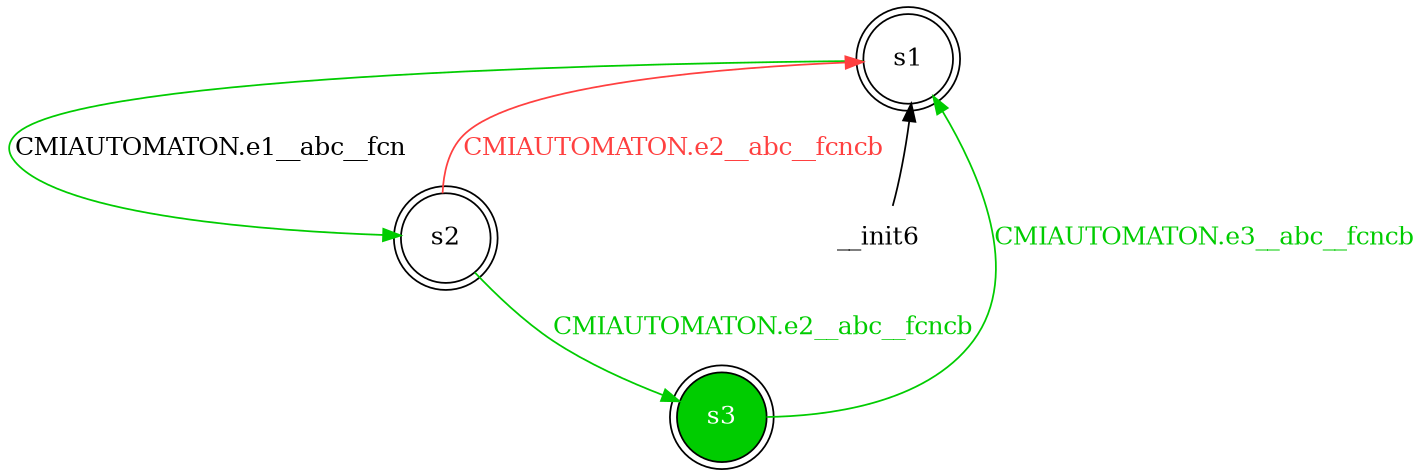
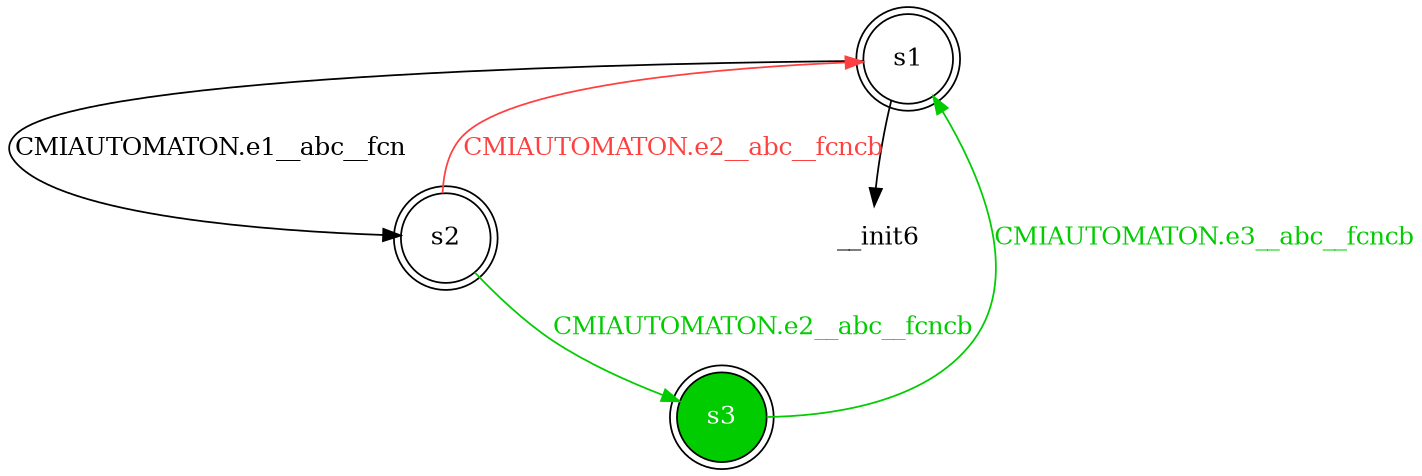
edge "s1" -> "s2": color #00cc00 -> black
edge "__init6" -> "s1": reversed
